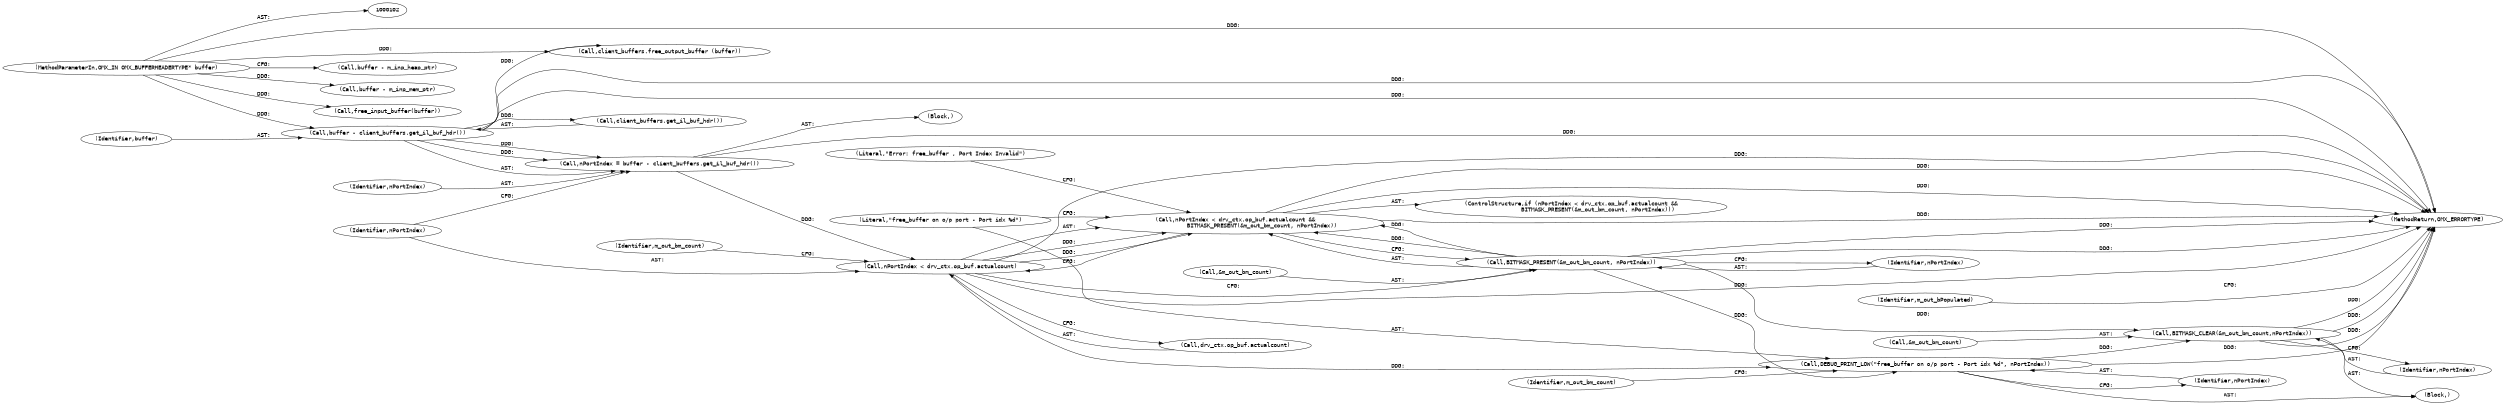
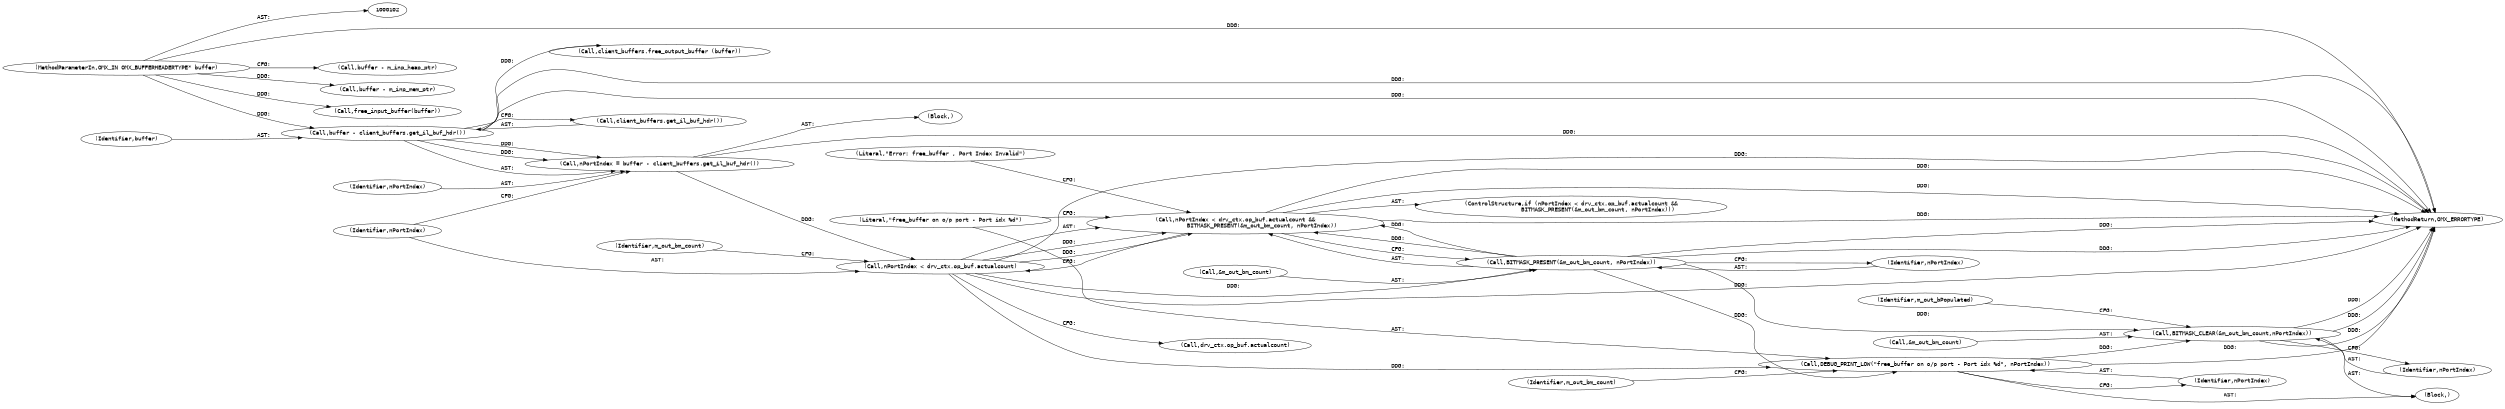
edge "(MethodParameterIn,OMX_IN OMX_BUFFERHEADERTYPE* buffer)" -> "(Call,client_buffers.free_output_buffer (buffer))": removed, label "DDG:"
edge "(Call,buffer - client_buffers.get_il_buf_hdr())" -> "(Call,client_buffers.get_il_buf_hdr())": label "DDG: " -> "CFG: "
edge "(Call,nPortIndex < drv_ctx.op_buf.actualcount)" -> "(Call,BITMASK_PRESENT(&m_out_bm_count, nPortIndex))": label "CFG: " -> "DDG: "
edge "(Identifier,m_out_bPopulated)" -> "(MethodReturn,OMX_ERRORTYPE)": now "(Identifier,m_out_bPopulated)" -> "(Call,BITMASK_CLEAR(&m_out_bm_count,nPortIndex))"
edge "(Call,drv_ctx.op_buf.actualcount)" -> "(Call,nPortIndex < drv_ctx.op_buf.actualcount)": removed, label "AST:"
